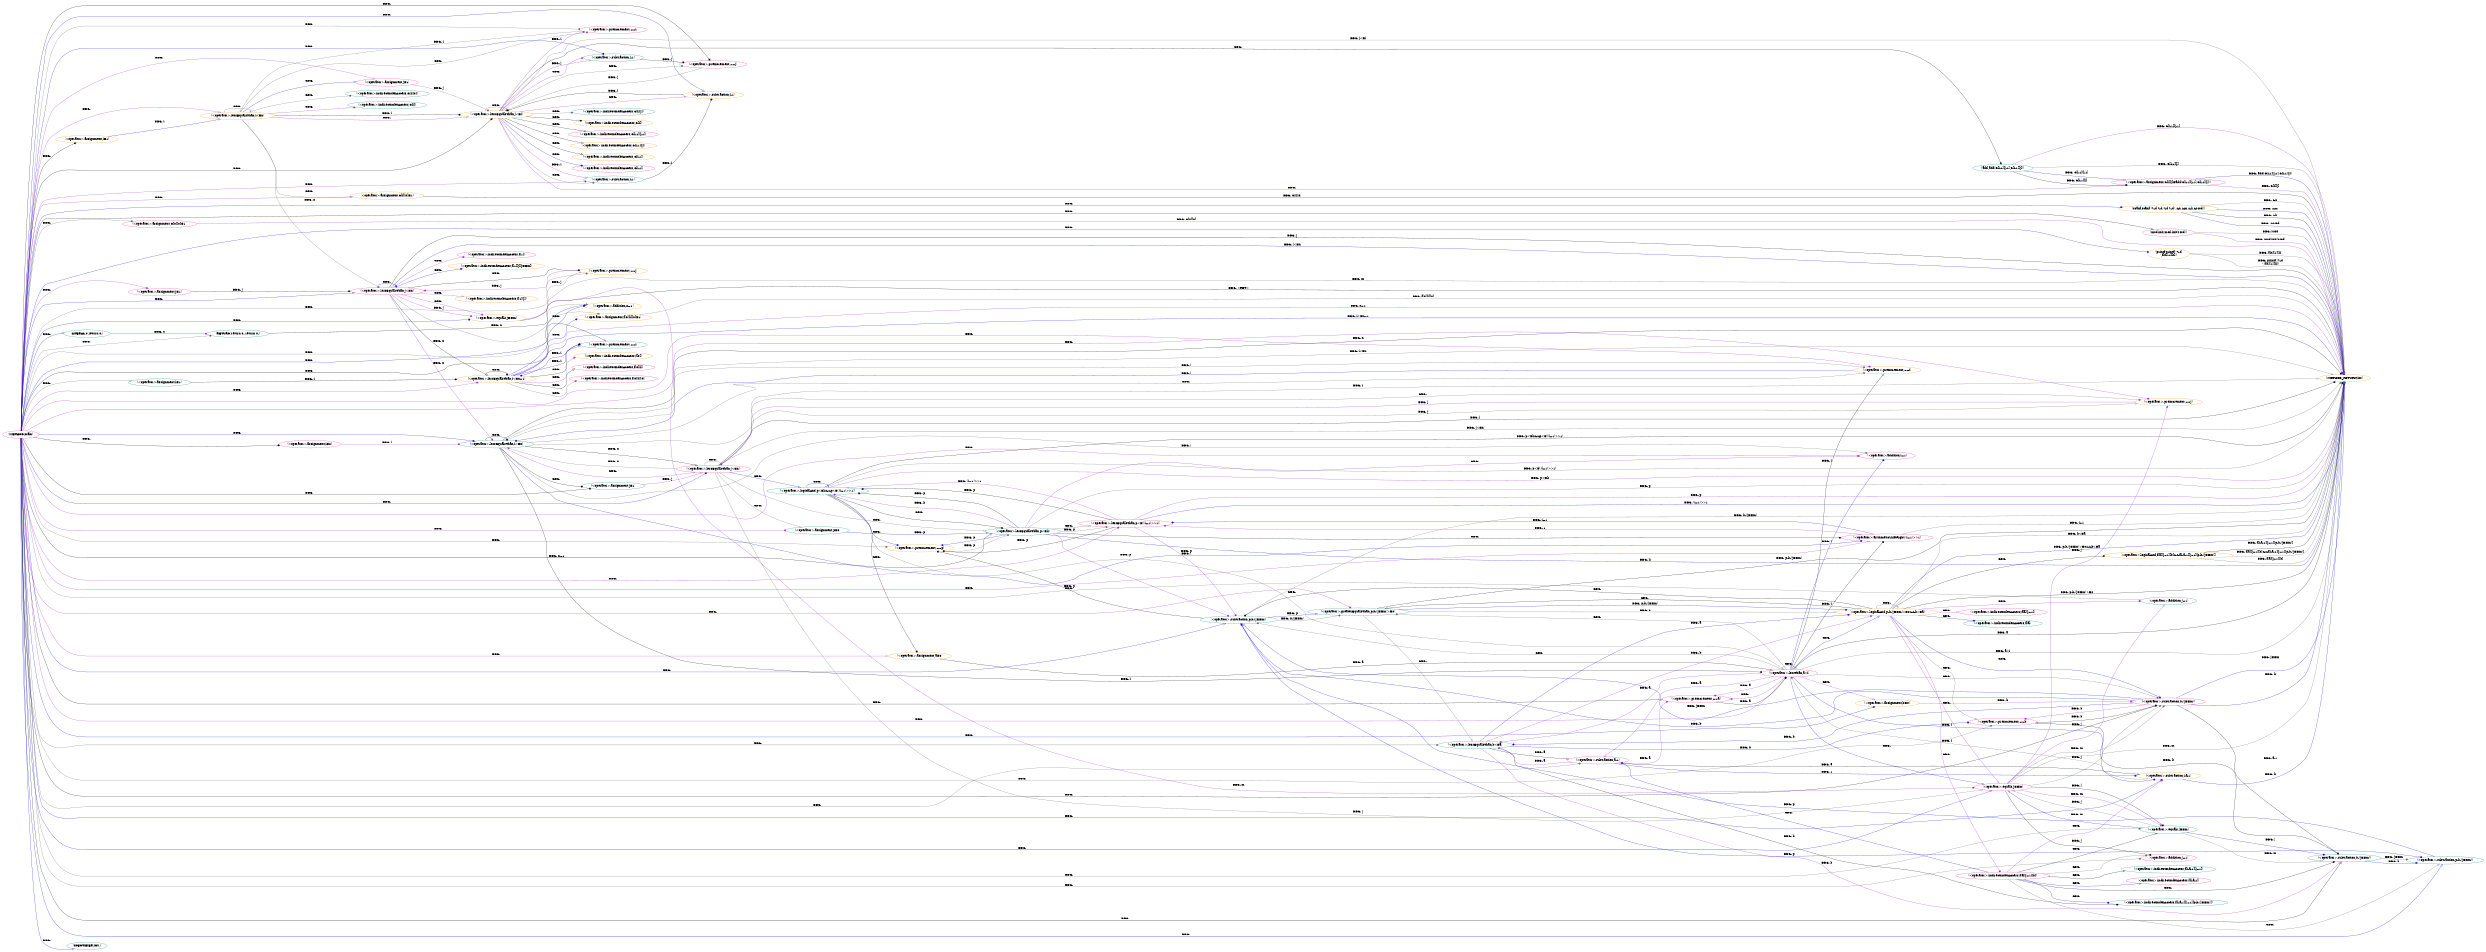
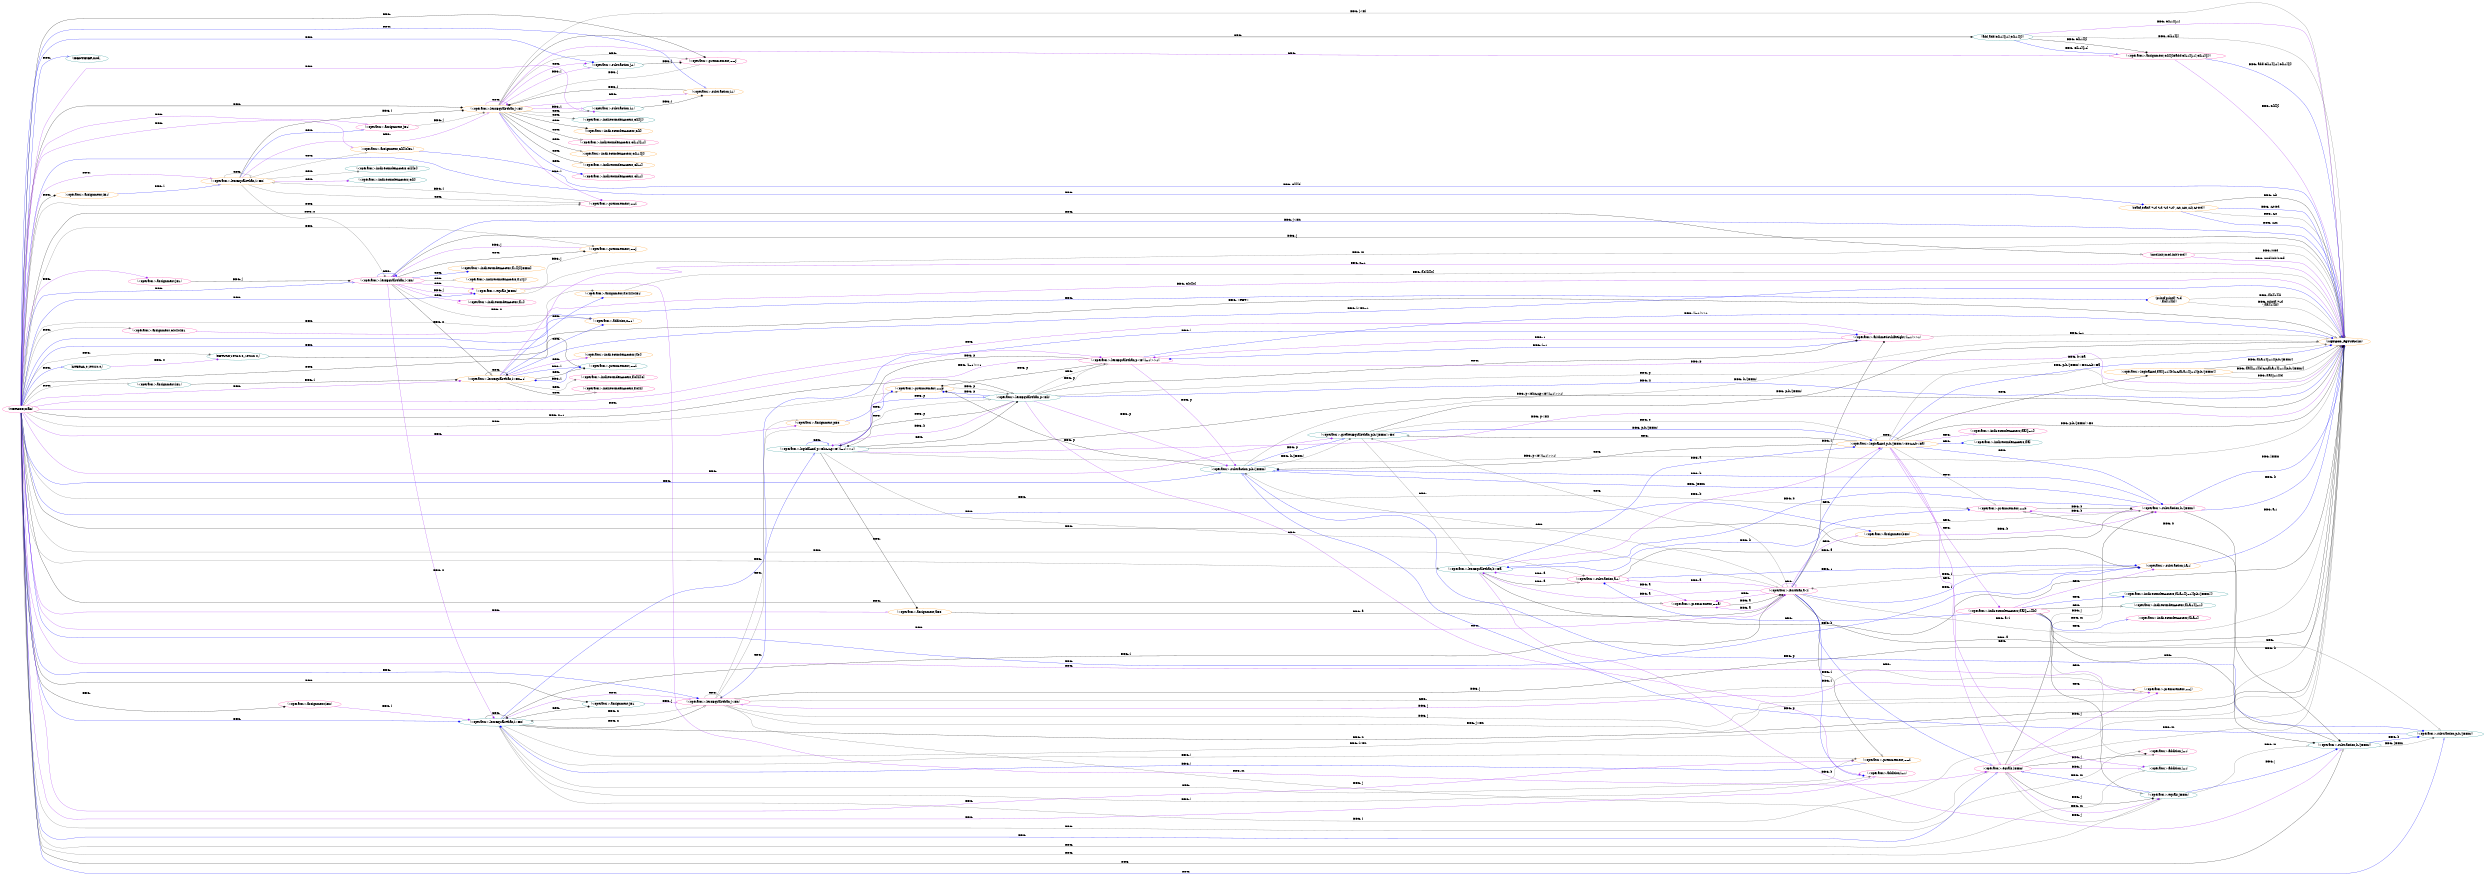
edge "(<operator>.assignment,C[i][0]=1)" -> "(METHOD_RETURN,int)": color black -> blue
node "(<operator>.assignment,p=0)": color teal -> darkorange
edge "(<operator>.lessEqualsThan,b<=a)" -> "(<operator>.indirectIndexAccess,f[i-a-1][j+1][p-b-(j==m)])": now "(<operator>.lessEqualsThan,b<=a)" -> "(METHOD_RETURN,int)"
node "(IDENTIFIER,init,)": label "(IDENTIFIER,init,)" -> "(IDENTIFIER,mod,)"
